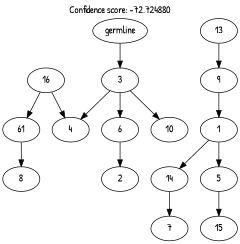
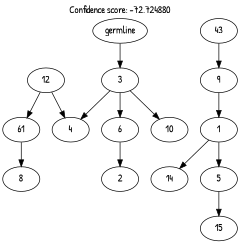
node "13": label "13" -> "43"
node "16": label "16" -> "12"
node "7": removed
